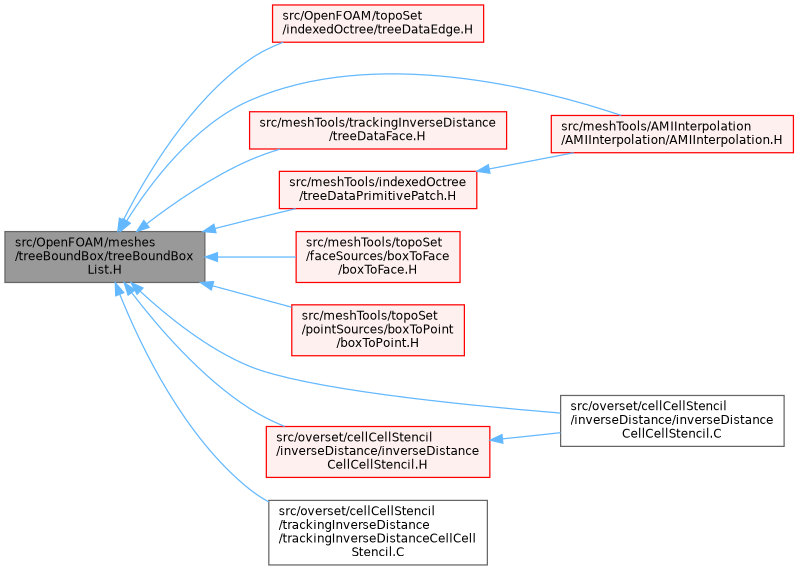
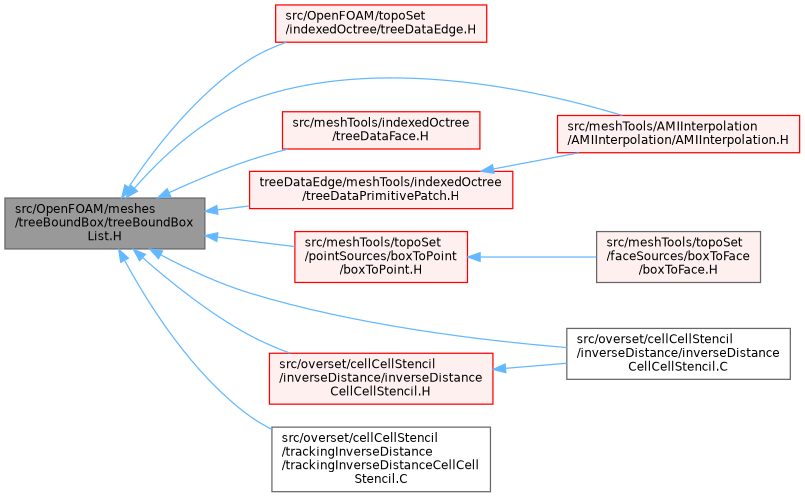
node "src/meshTools/trackingInverseDistance /treeDataFace.H": label "src/meshTools/trackingInverseDistance /treeDataFace.H" -> "src/meshTools/indexedOctree /treeDataFace.H"
node "src/meshTools/indexedOctree /treeDataPrimitivePatch.H": label "src/meshTools/indexedOctree /treeDataPrimitivePatch.H" -> "treeDataEdge/meshTools/indexedOctree /treeDataPrimitivePatch.H"
edge "src/meshTools/topoSet /faceSources/boxToFace /boxToFace.H" -> "src/OpenFOAM/meshes /treeBoundBox/treeBoundBox List.H": now "src/meshTools/topoSet /faceSources/boxToFace /boxToFace.H" -> "src/meshTools/topoSet /pointSources/boxToPoint /boxToPoint.H"
node "src/meshTools/topoSet /faceSources/boxToFace /boxToFace.H": color red -> grey40
